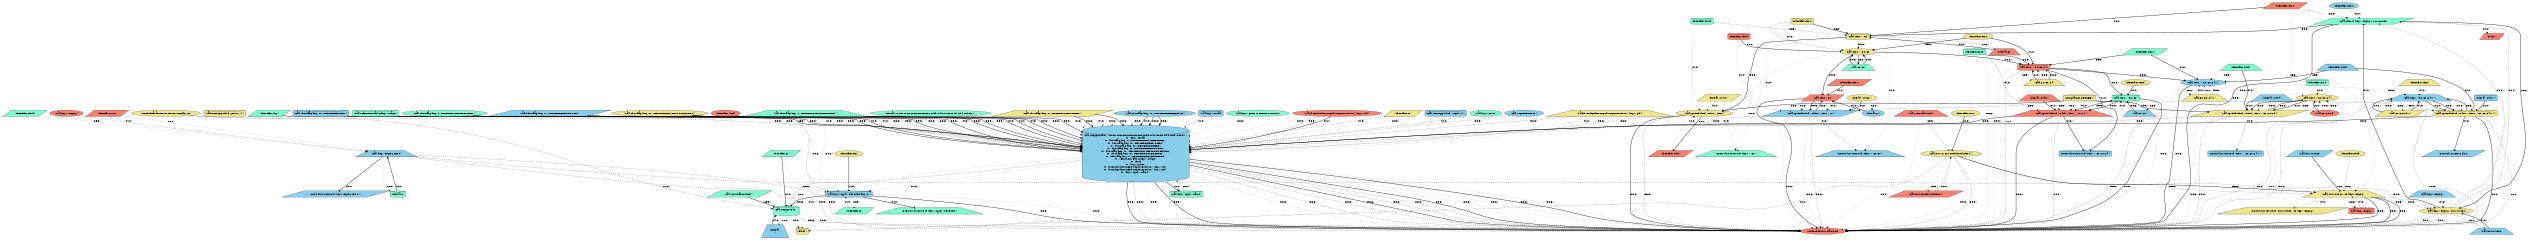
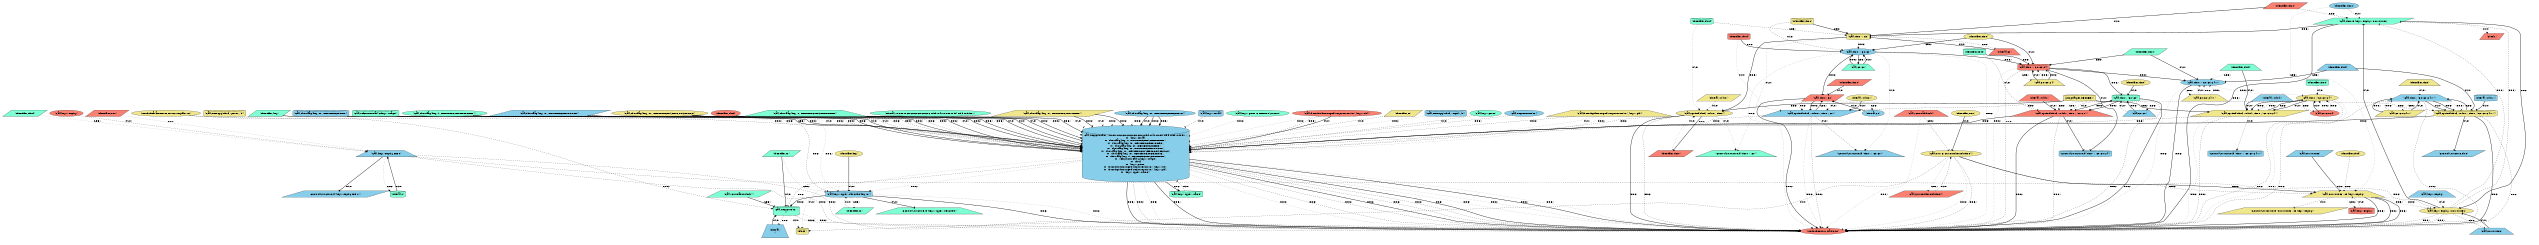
node "(Call,timo < 60*60)": fillcolor khaki -> skyblue
edge "(Call,timo < 60*60*24*7)" -> "(Call,timo / (60*60*24*7))": removed, label "DDG:"
